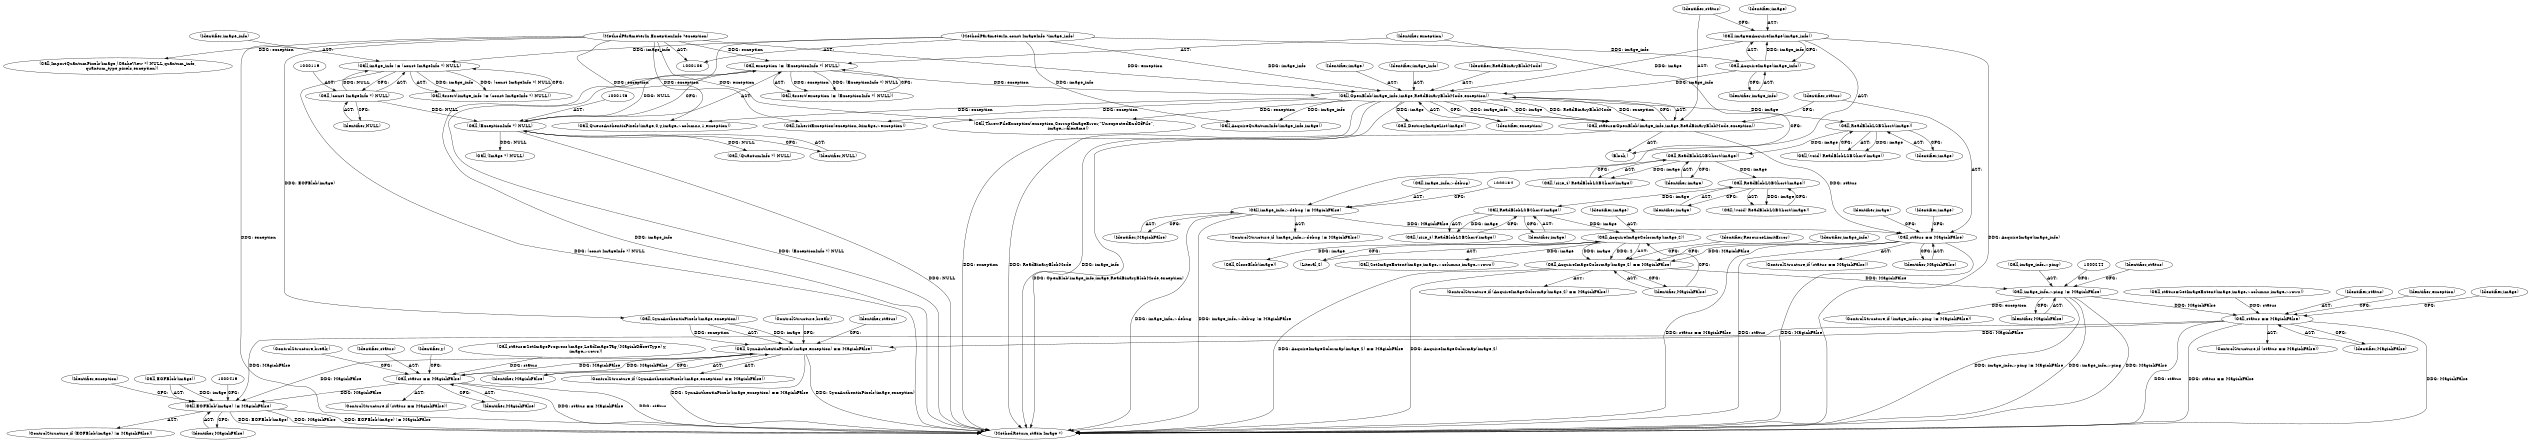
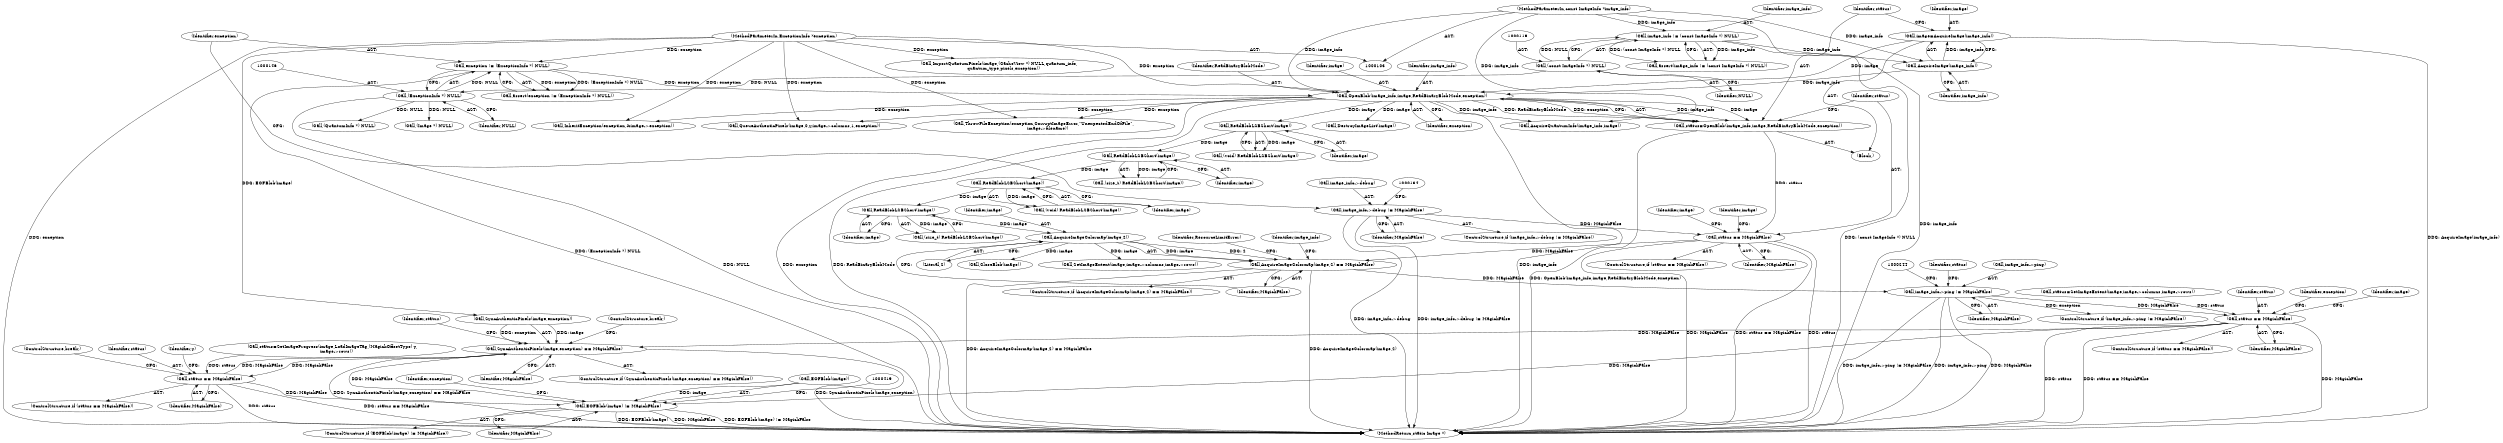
edge "(Call,image_info != (const ImageInfo *) NULL)" -> "(Call,AcquireImage(image_info))": added, label "DDG: image_info"
